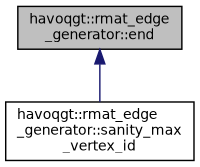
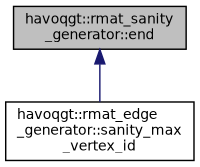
node "havoqgt::rmat_edge _generator::end": label "havoqgt::rmat_edge _generator::end" -> "havoqgt::rmat_sanity _generator::end"
